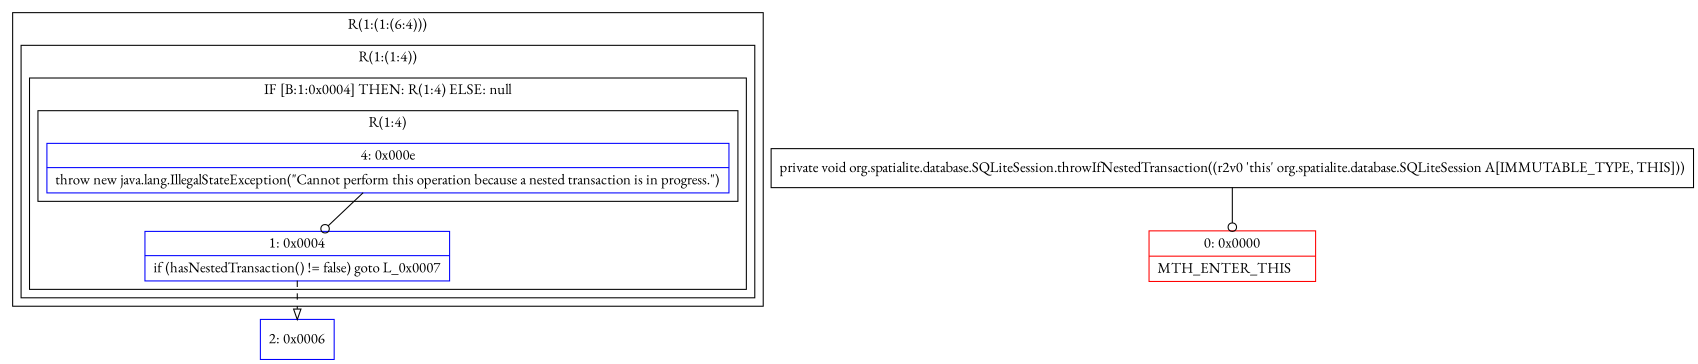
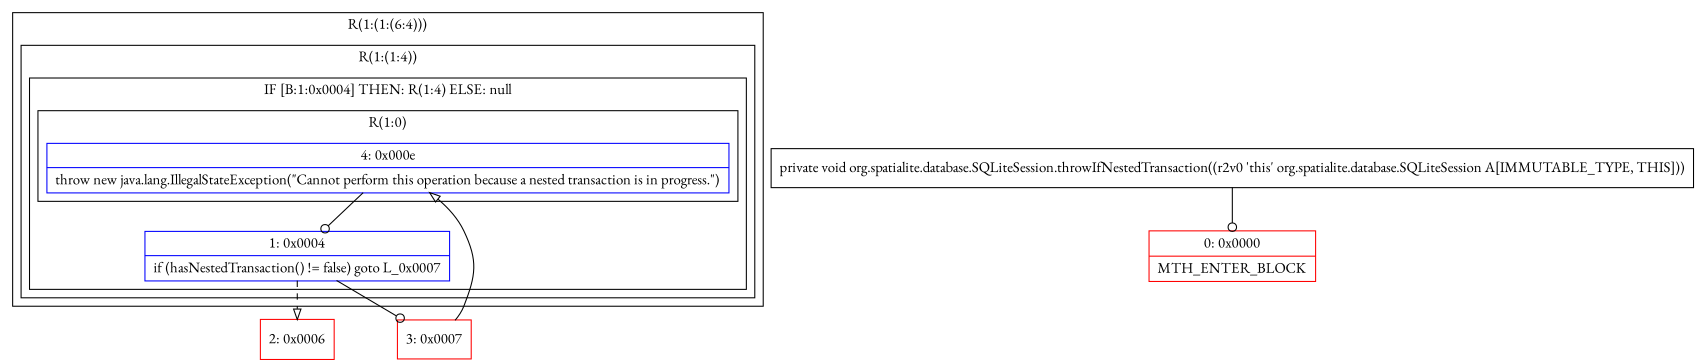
cluster "R(1:4)": label "R(1:4)" -> "R(1:0)"
node "0: 0x0000": text "MTH_ENTER_THIS" -> "MTH_ENTER_BLOCK"
node "2: 0x0006": color blue -> red
node "3: 0x0007": added
